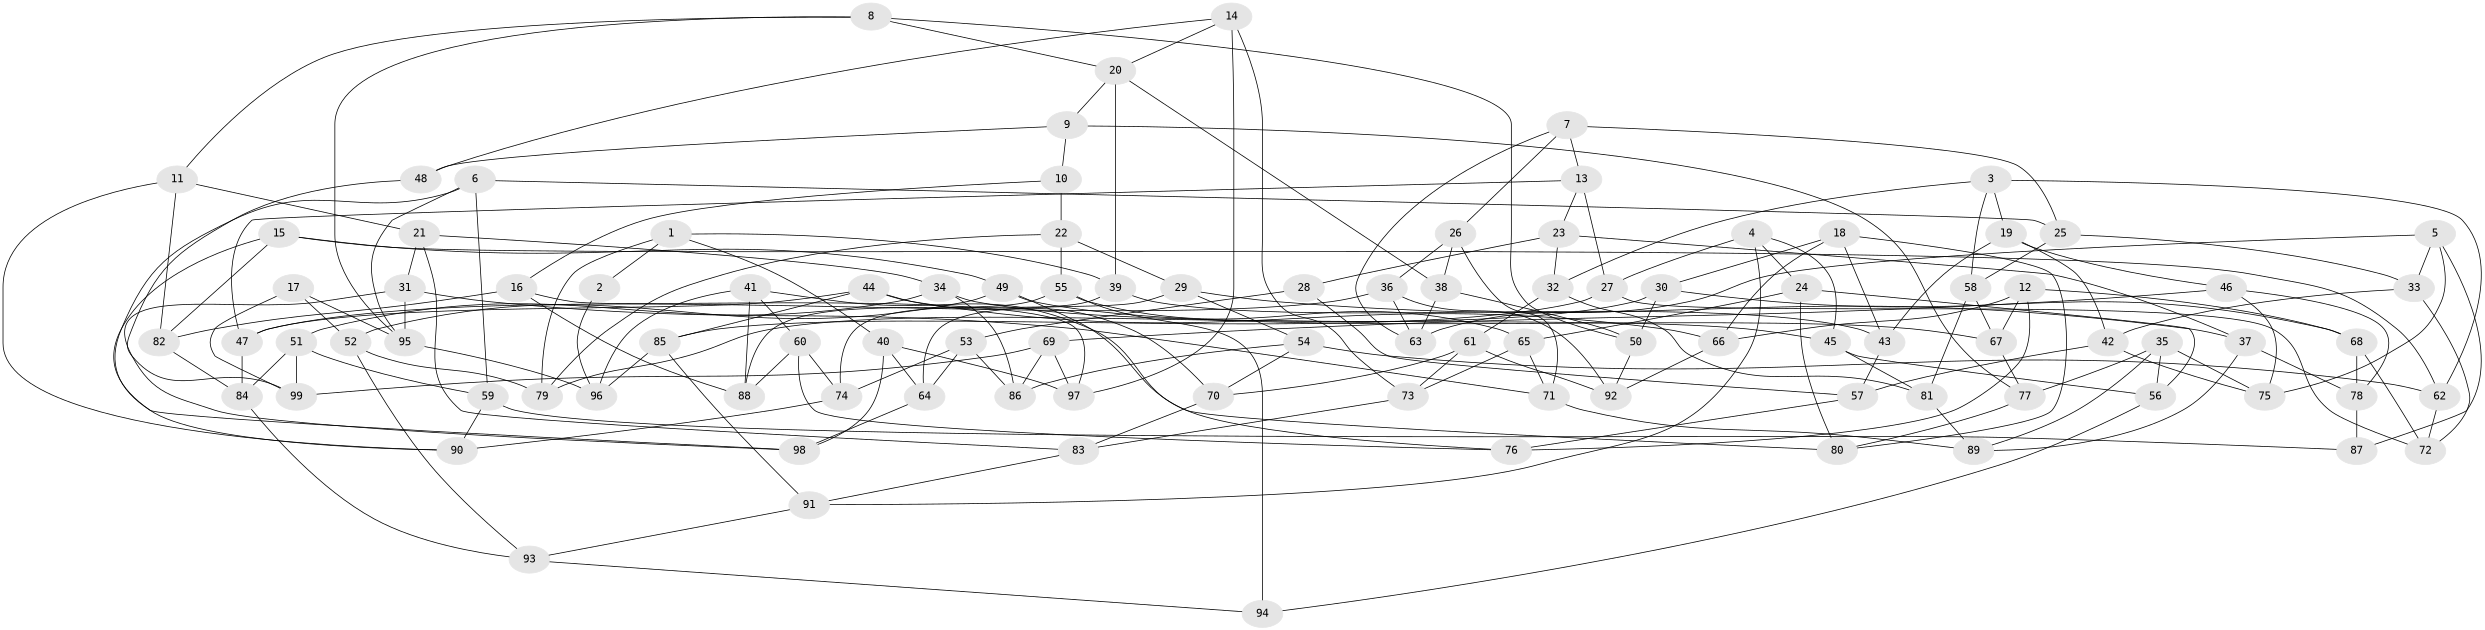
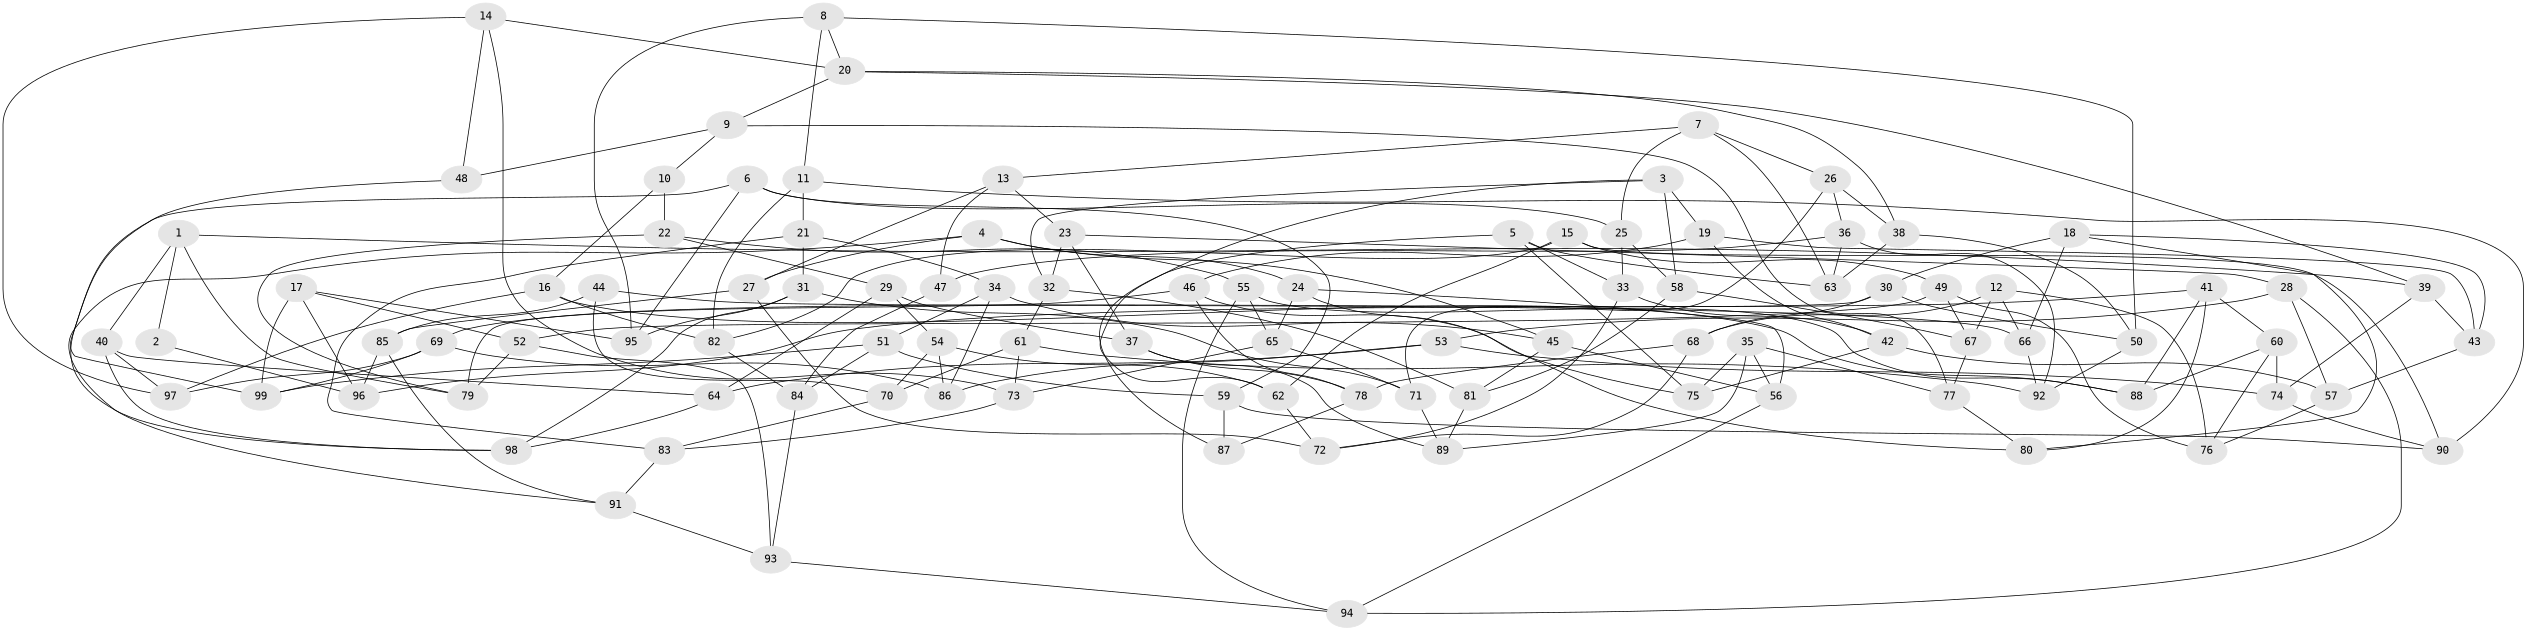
edge "44" -- "47": removed
edge "95" -- "96": now "17" -- "96"
edge "28" -- "94": added
